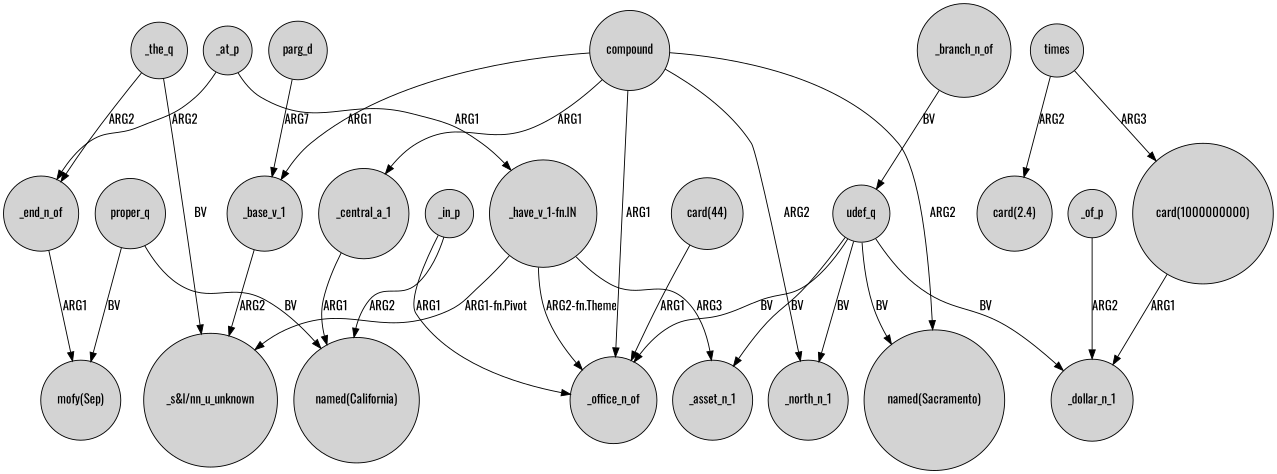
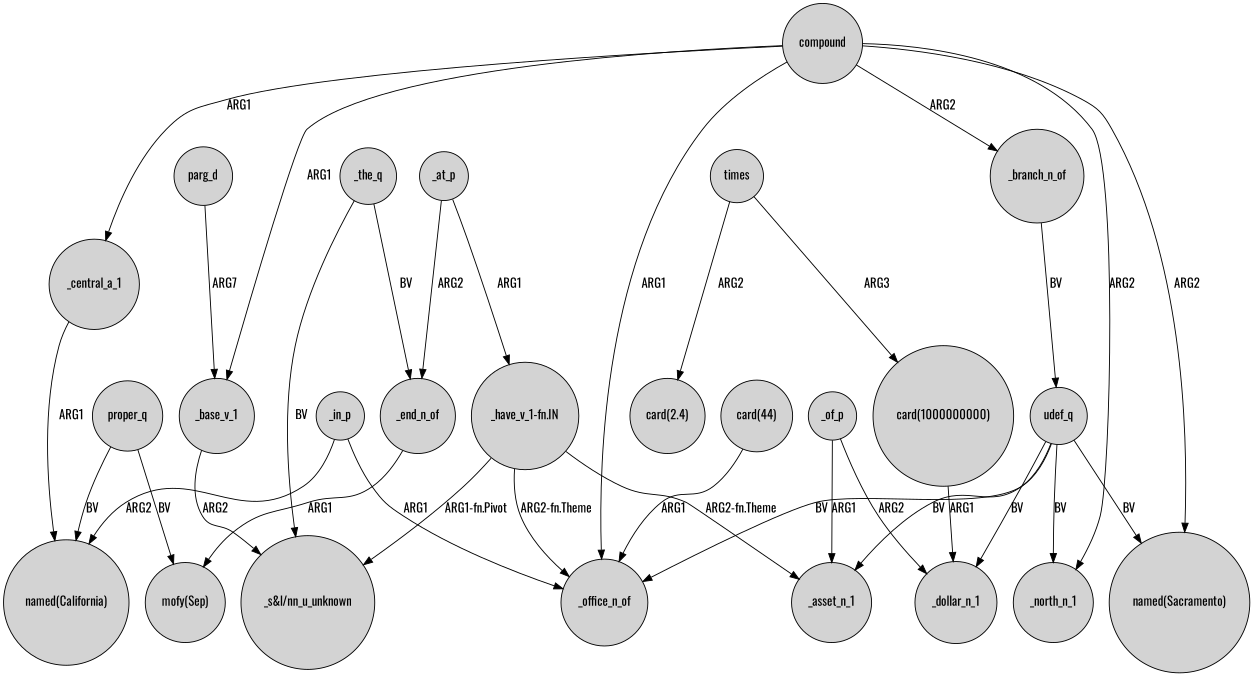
edge "compound" -> "_branch_n_of": added, label "ARG2"
edge "_the_q" -> "_end_n_of": label "ARG2" -> "BV"
edge "_have_v_1-fn.IN" -> "_asset_n_1": label "ARG3" -> "ARG2-fn.Theme"
edge "_of_p" -> "_asset_n_1": added, label "ARG1"
